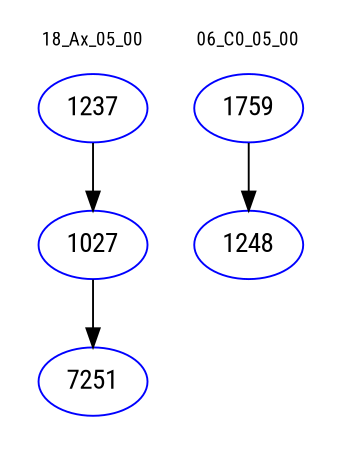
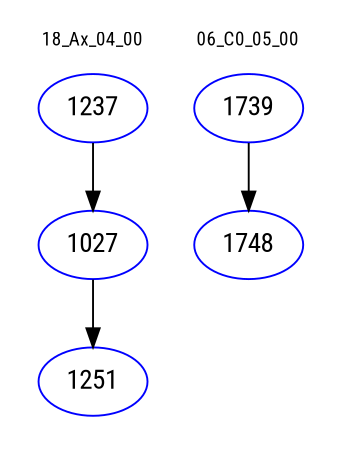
cluster "18_Ax_05_00": label "18_Ax_05_00" -> "18_Ax_04_00"
node "1759": label "1759" -> "1739"
node "1248": label "1248" -> "1748"
node "7251": label "7251" -> "1251"
